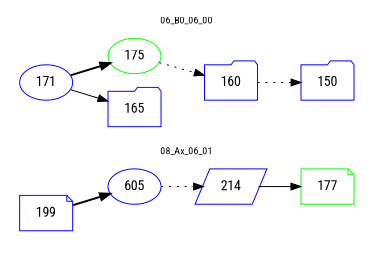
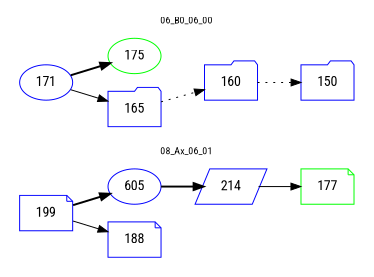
edge "175" -> "160": now "165" -> "160"
edge "605" -> "214": style dotted -> bold
node "188": added
